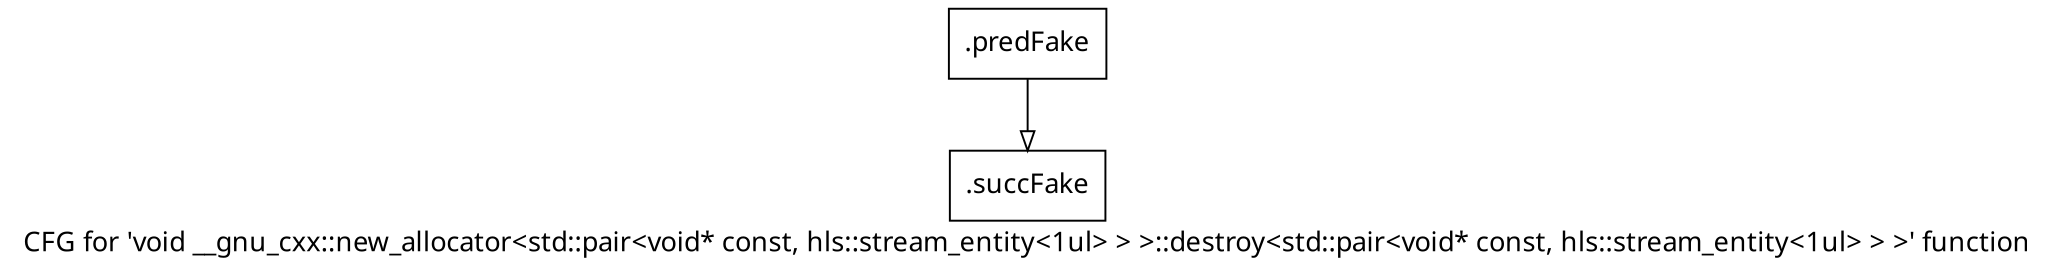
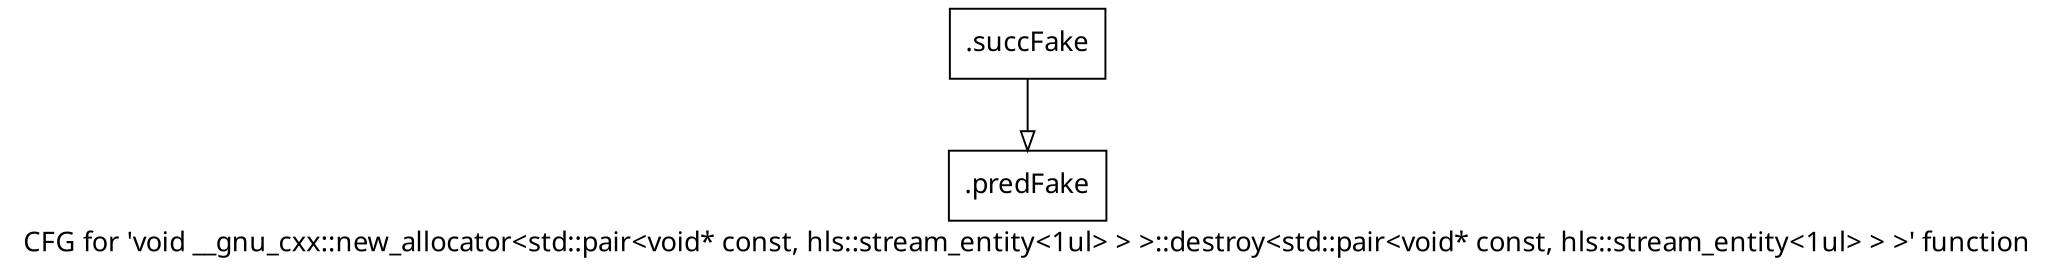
edge ".predFake" -> ".succFake": reversed
